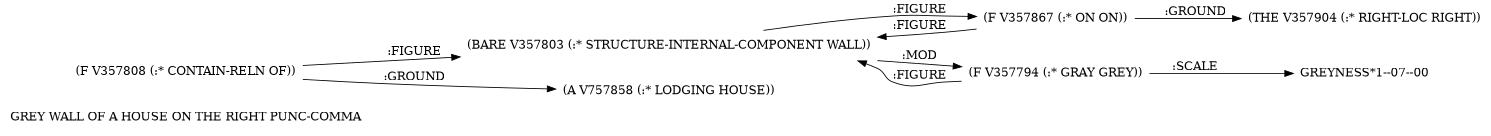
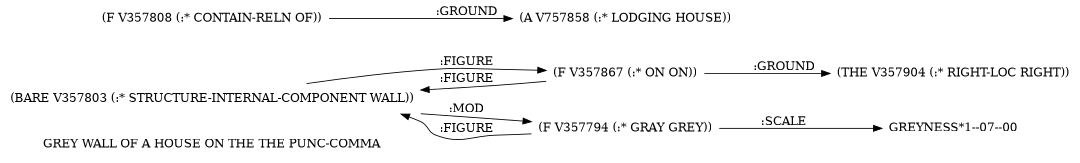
edge "(F V357808 (:* CONTAIN-RELN OF))" -> "(BARE V357803 (:* STRUCTURE-INTERNAL-COMPONENT WALL))": removed, label ":FIGURE"
node "GREY WALL OF A HOUSE ON THE RIGHT PUNC-COMMA": label "GREY WALL OF A HOUSE ON THE RIGHT PUNC-COMMA" -> "GREY WALL OF A HOUSE ON THE THE PUNC-COMMA"
